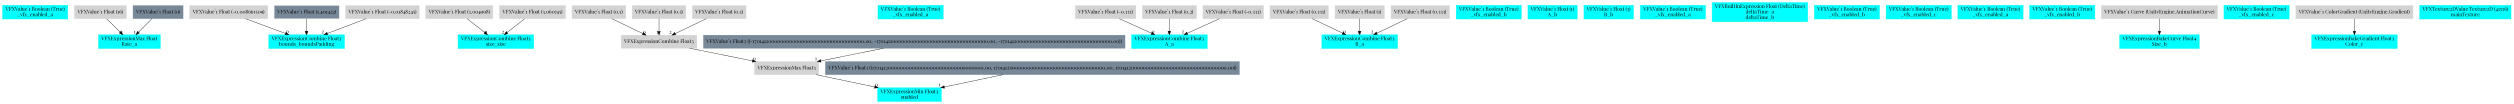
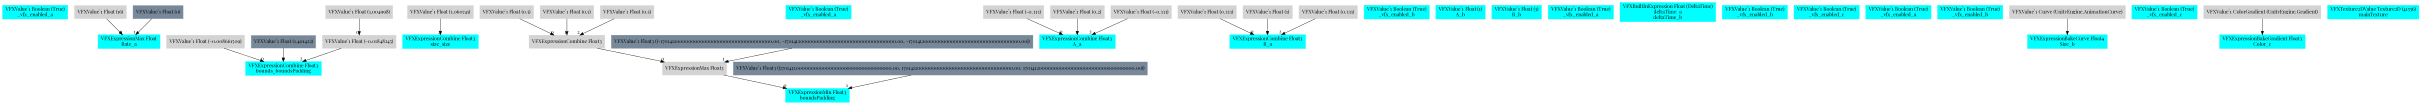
edge "VFXValue`1 Float (3.004998)" -> "VFXExpressionCombine Float3 size_size": now "VFXValue`1 Float (3.004998)" -> "VFXValue`1 Float (-0.01848245)"
node "VFXExpressionMin Float3 enabled": label "VFXExpressionMin Float3 enabled" -> "VFXExpressionMin Float3 boundsPadding"
